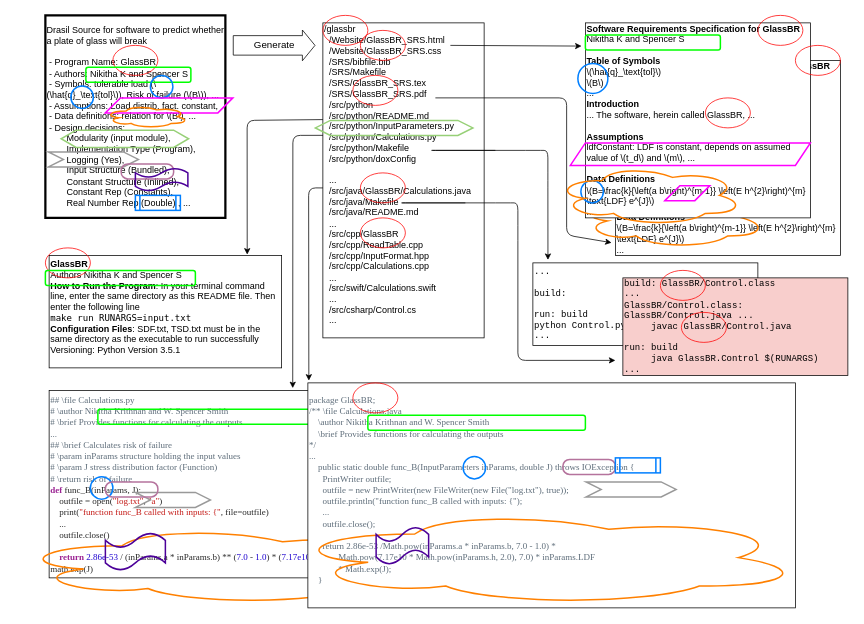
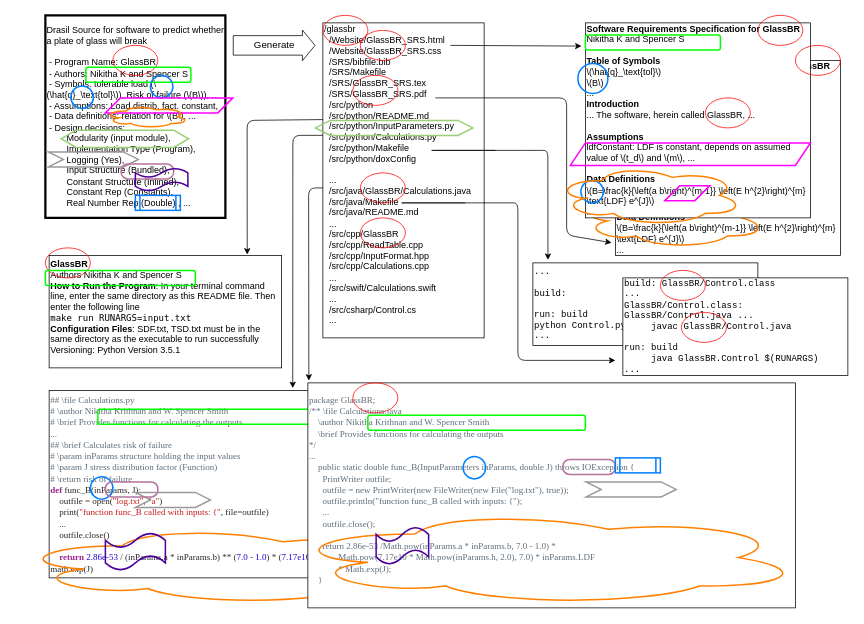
node "build: GlassBR/Control.class ... GlassBR/Control.class: GlassBR/Control.java ... javac GlassBR/Control.java run: build java GlassBR.Control $(RUNARGS) ...": fillcolor #f8cecc -> #ffffff
